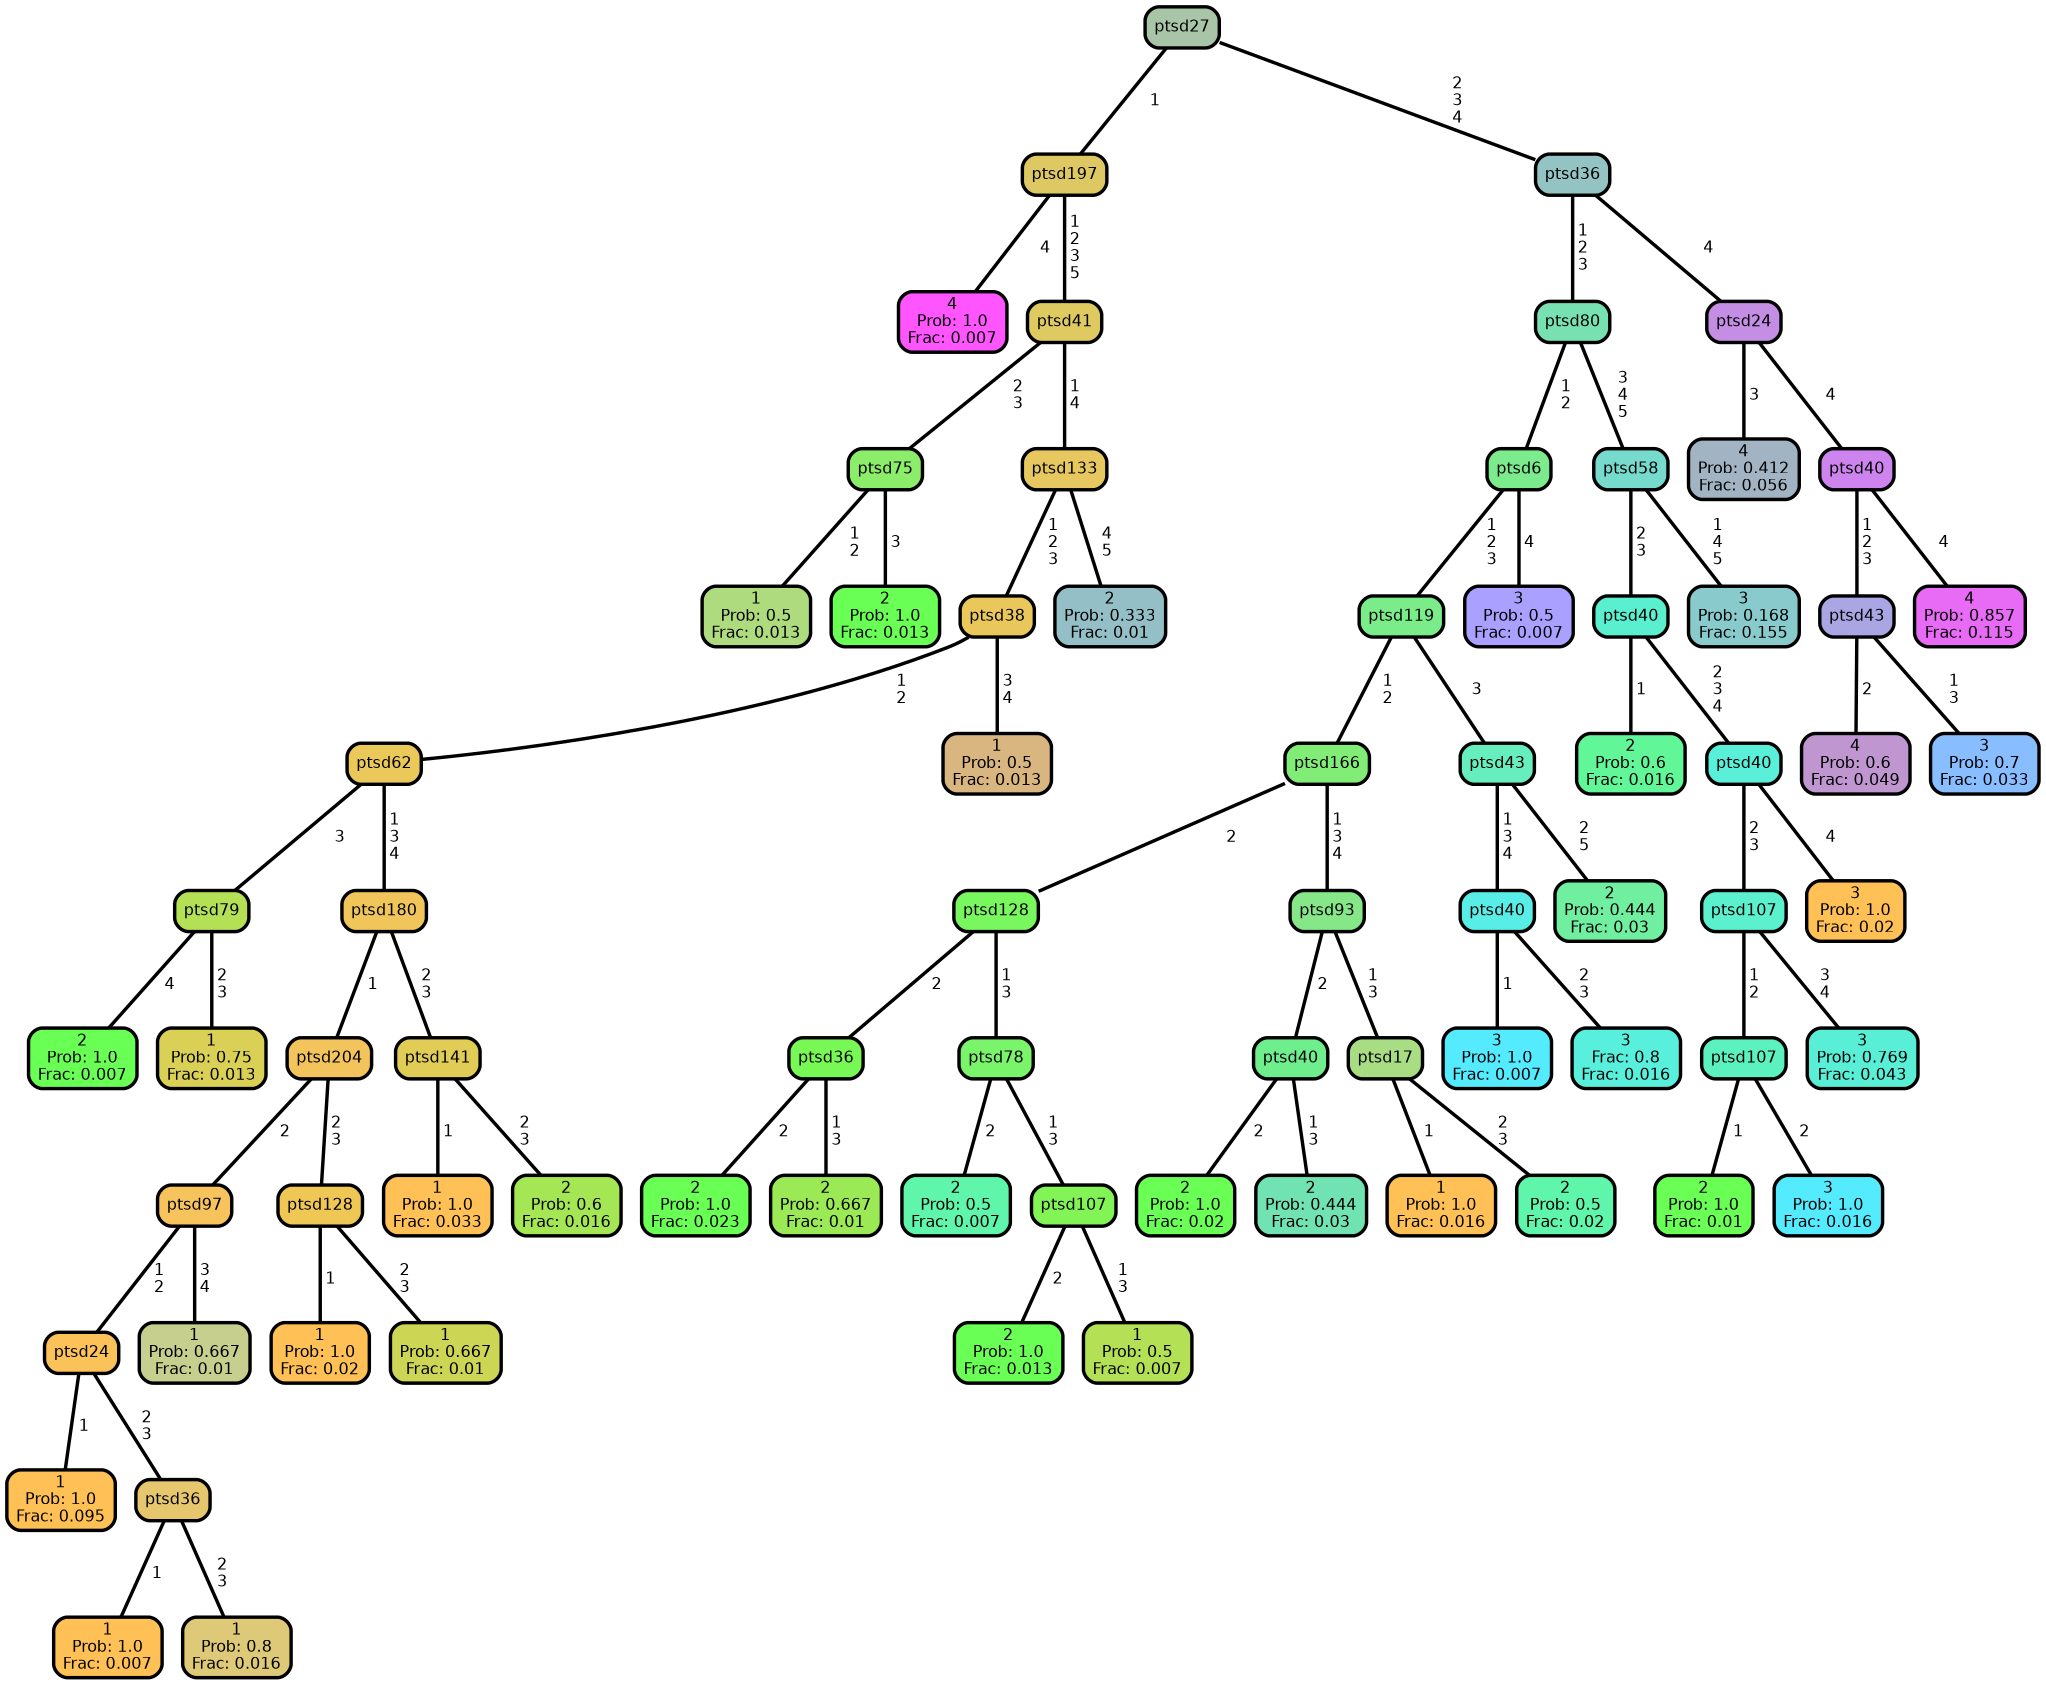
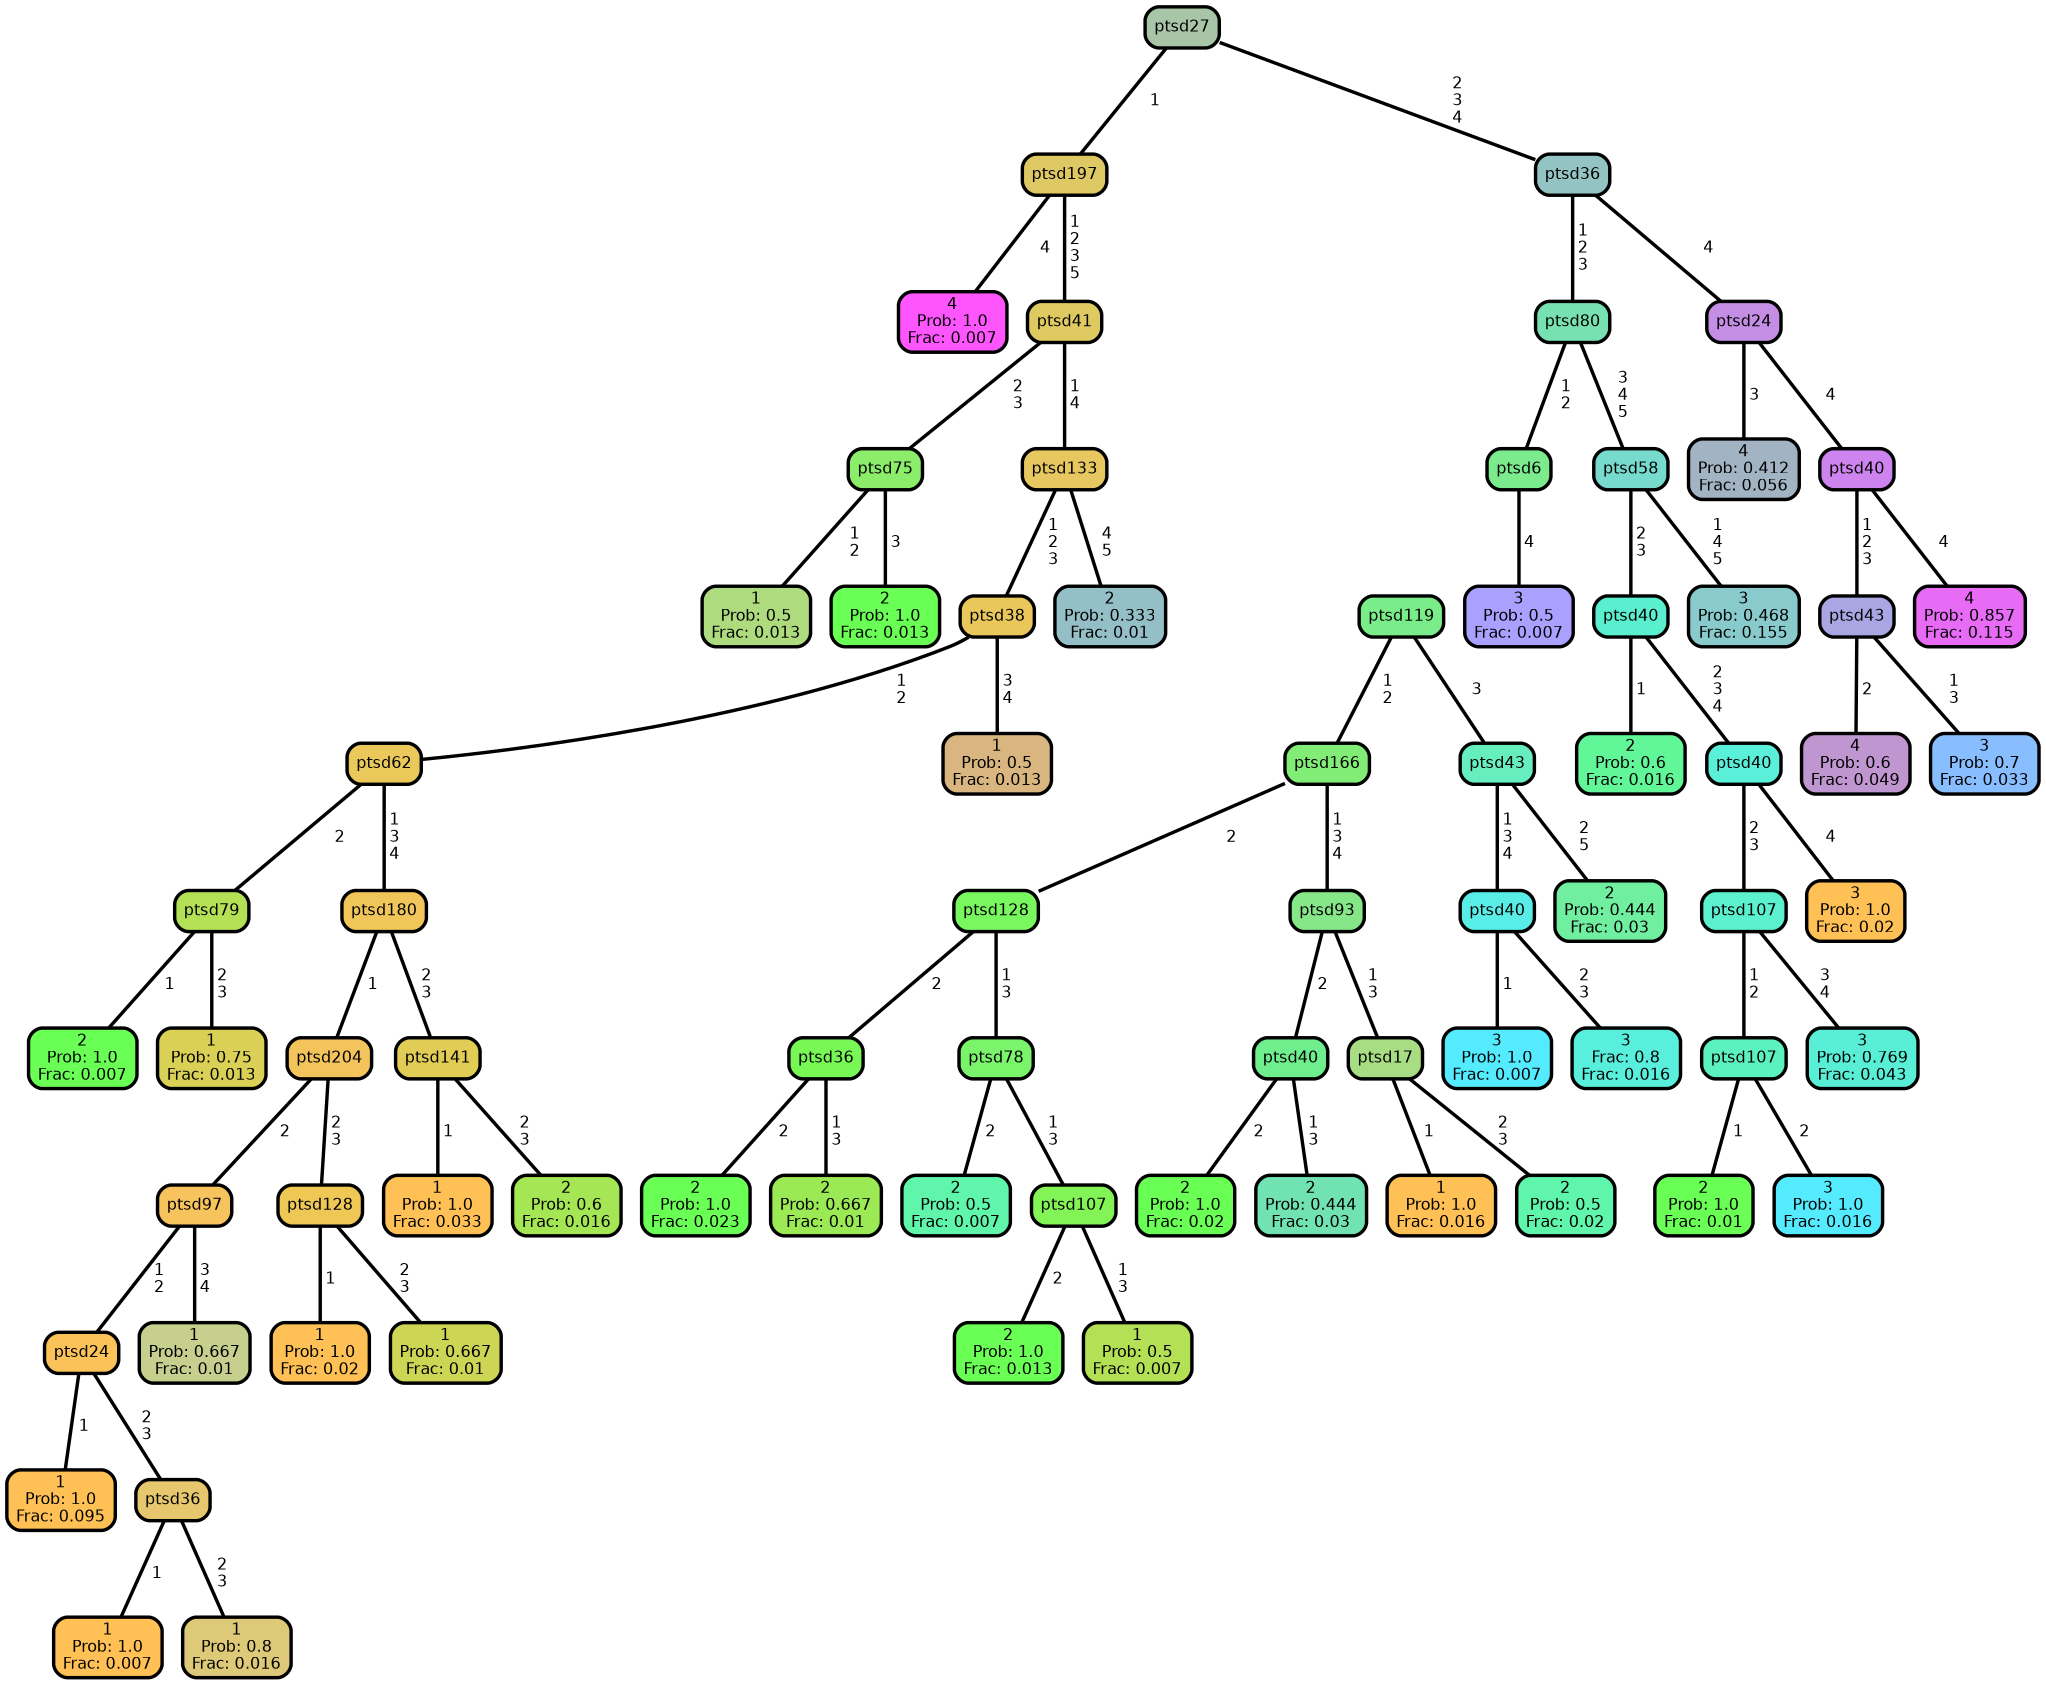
edge "ptsd6" -- "ptsd119": removed, label "1 2 3"
node "3 Prob: 0.168 Frac: 0.155": label "3 Prob: 0.168 Frac: 0.155" -> "3 Prob: 0.468 Frac: 0.155"
edge "ptsd62" -- "ptsd79": label " 3" -> " 2"
edge "ptsd79" -- "2 Prob: 1.0 Frac: 0.007": label " 4" -> " 1"
